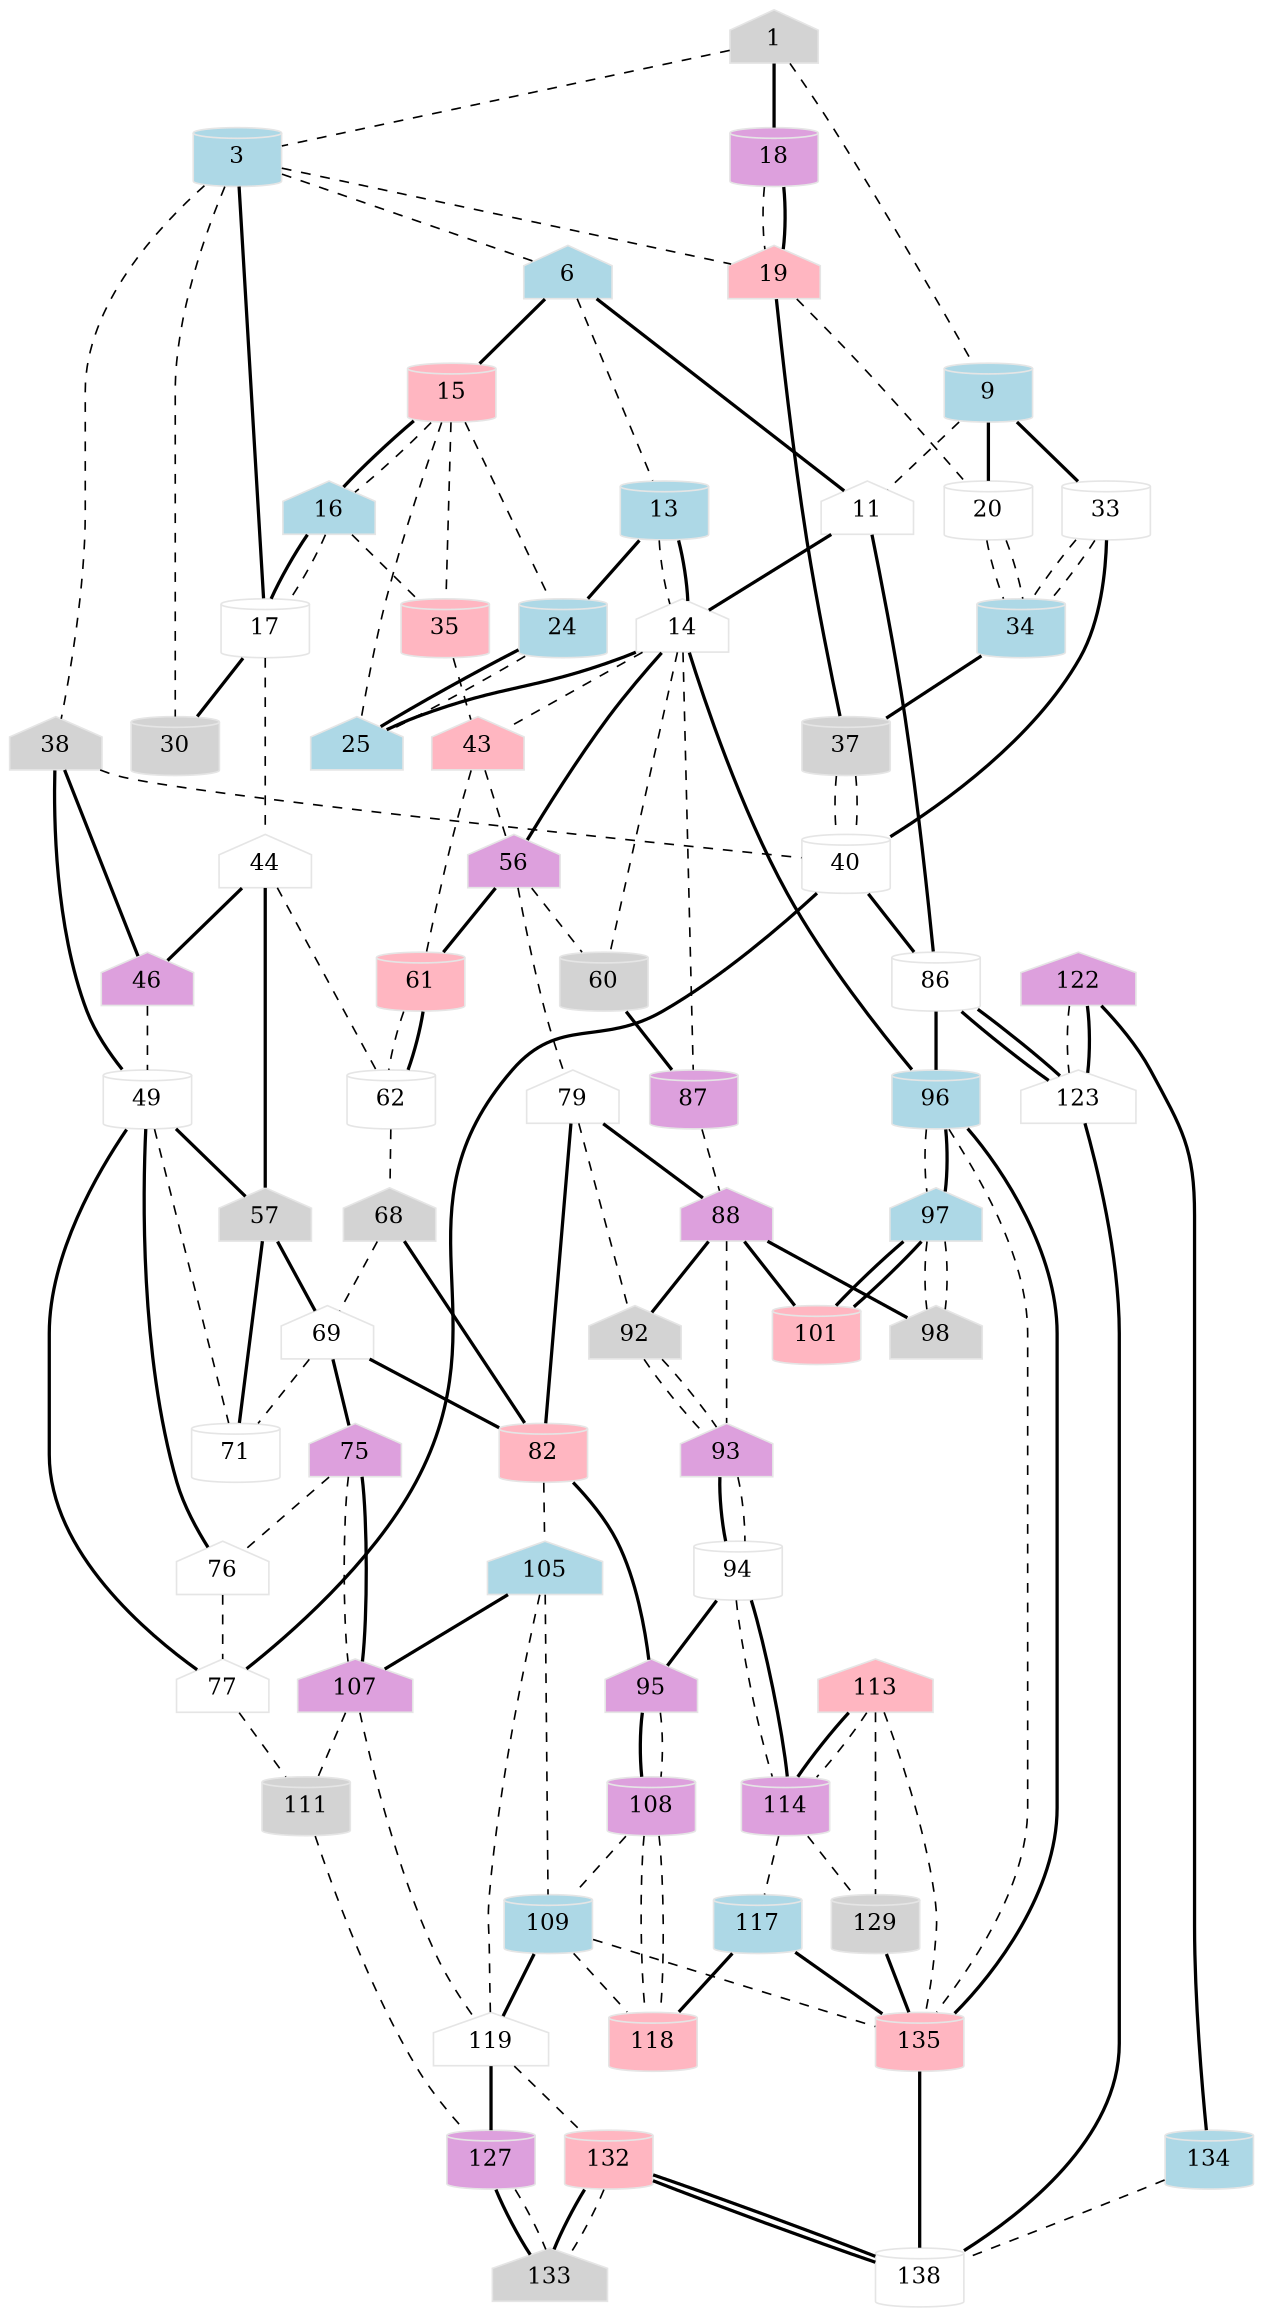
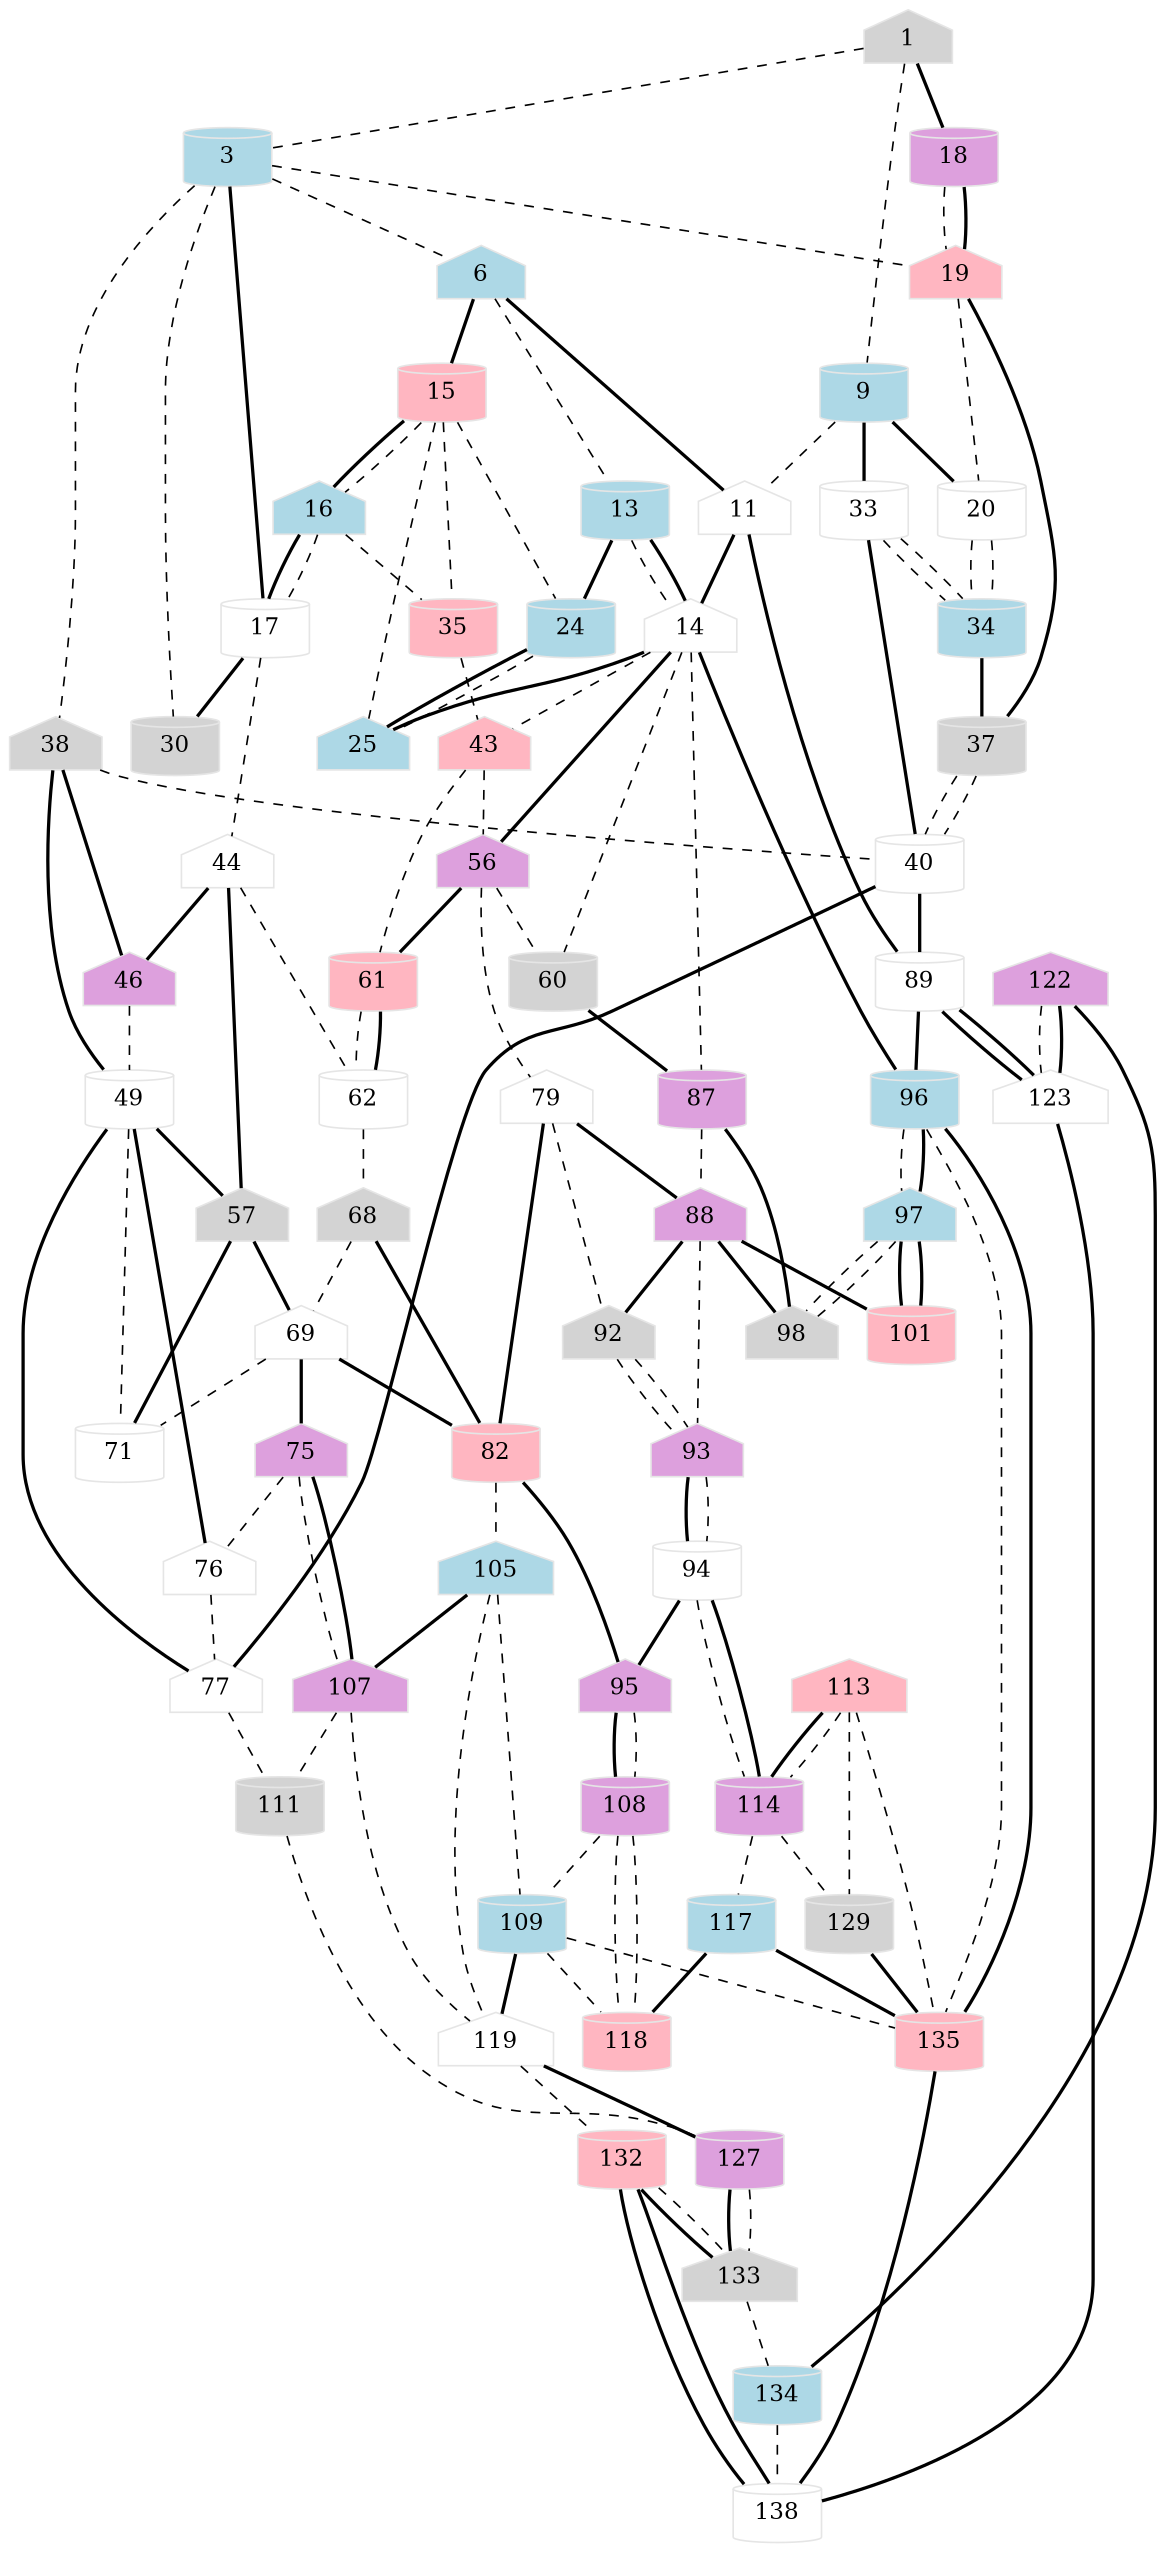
node "86": label "86" -> "89"
edge "87" -- "98": added
edge "133" -- "134": added
